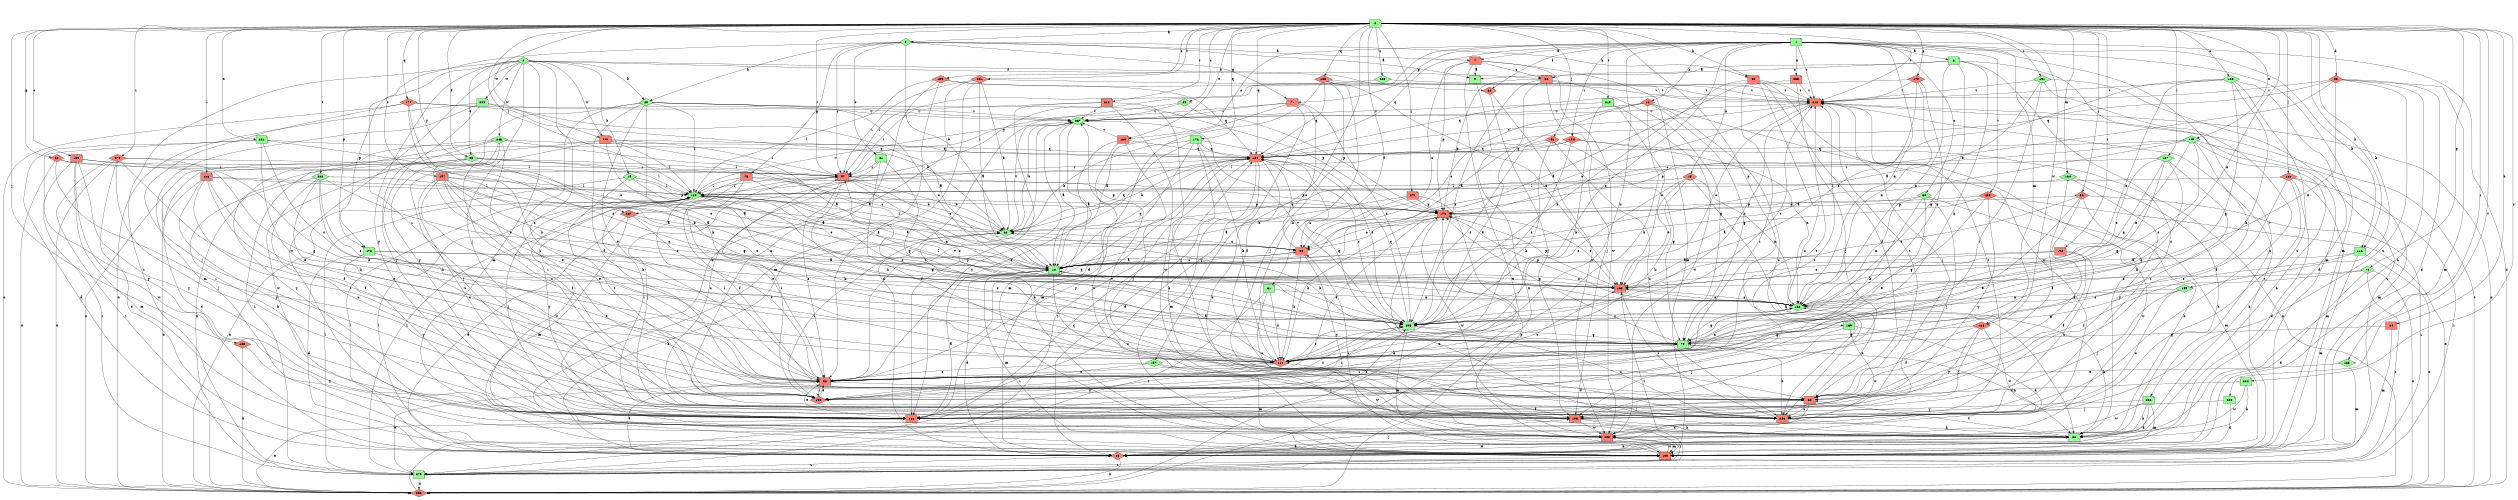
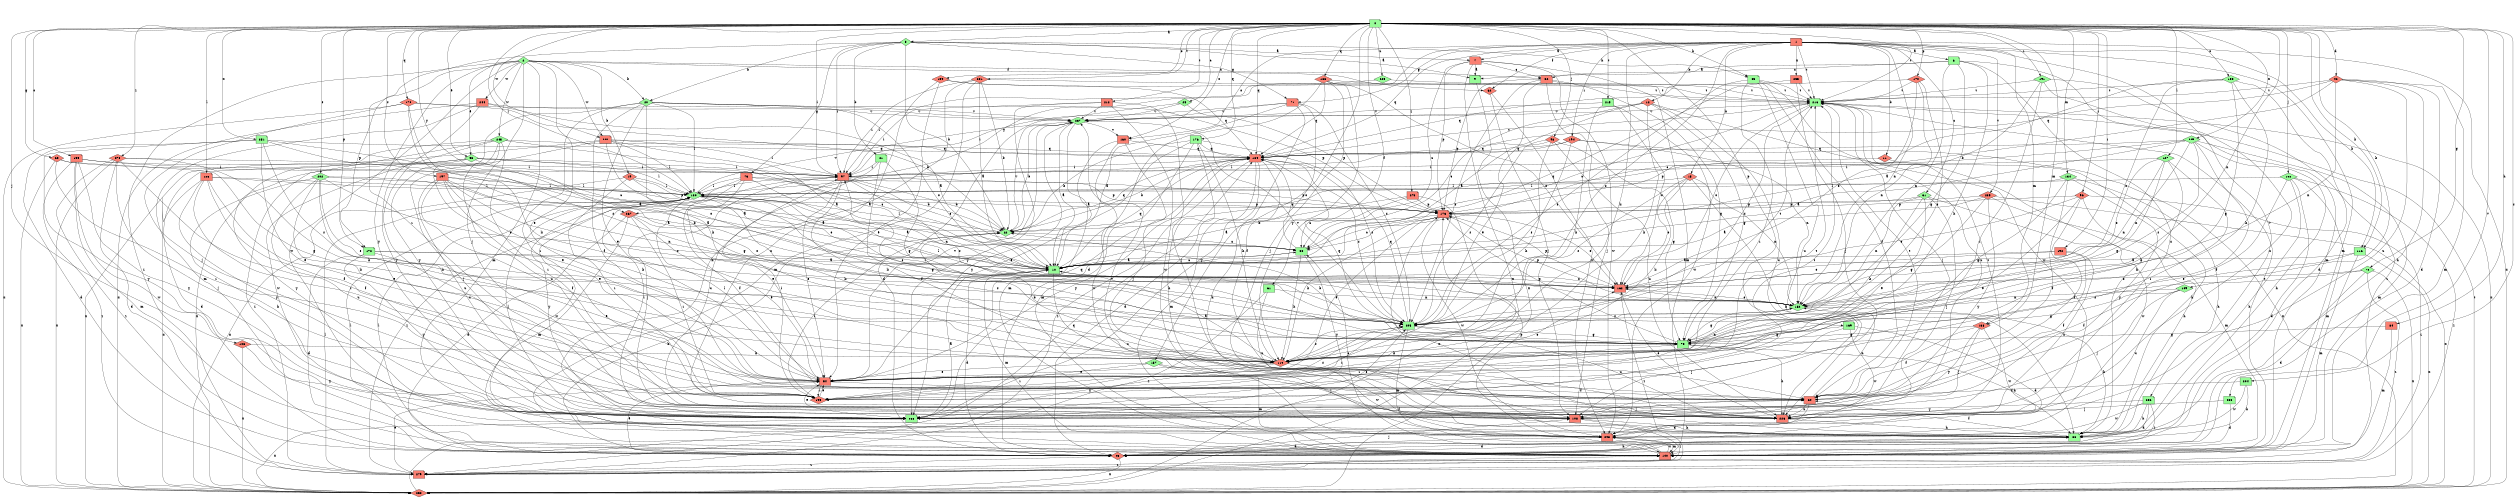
node "1": fillcolor palegreen -> salmon
node "85": fillcolor salmon -> palegreen
node "244": fillcolor palegreen -> salmon
node "216": fillcolor salmon -> palegreen
edge "160" -> "237": reversed
edge "159" -> "130": now "202" -> "130"
node "11": added
node "19": fillcolor palegreen -> salmon
edge "255" -> "10": label "a" -> "q"
edge "0" -> "138": label "w" -> "m"
node "102": fillcolor salmon -> palegreen
node "30": label "30" -> "31"
edge "251" -> "10": added, label "a"
edge "183" -> "119": label "k" -> "y"
node "33": fillcolor salmon -> palegreen
edge "134" -> "75": added, label "g"
edge "61" -> "119": now "103" -> "119"
edge "267" -> "195": added, label "r"
edge "153" -> "226": now "216" -> "226"
node "185": removed
edge "64" -> "268": reversed
node "268": fillcolor salmon -> palegreen
edge "108" -> "248": removed, label "w"
edge "236" -> "140": label "m" -> "i"
node "279": fillcolor palegreen -> salmon
edge "279" -> "258": removed, label "x"
